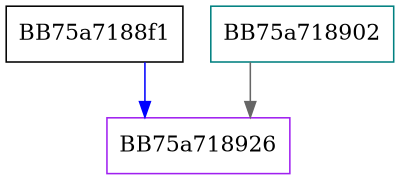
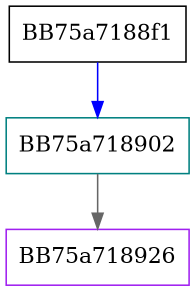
edge "BB75a7188f1" -> "BB75a718926": now "BB75a7188f1" -> "BB75a718902"
